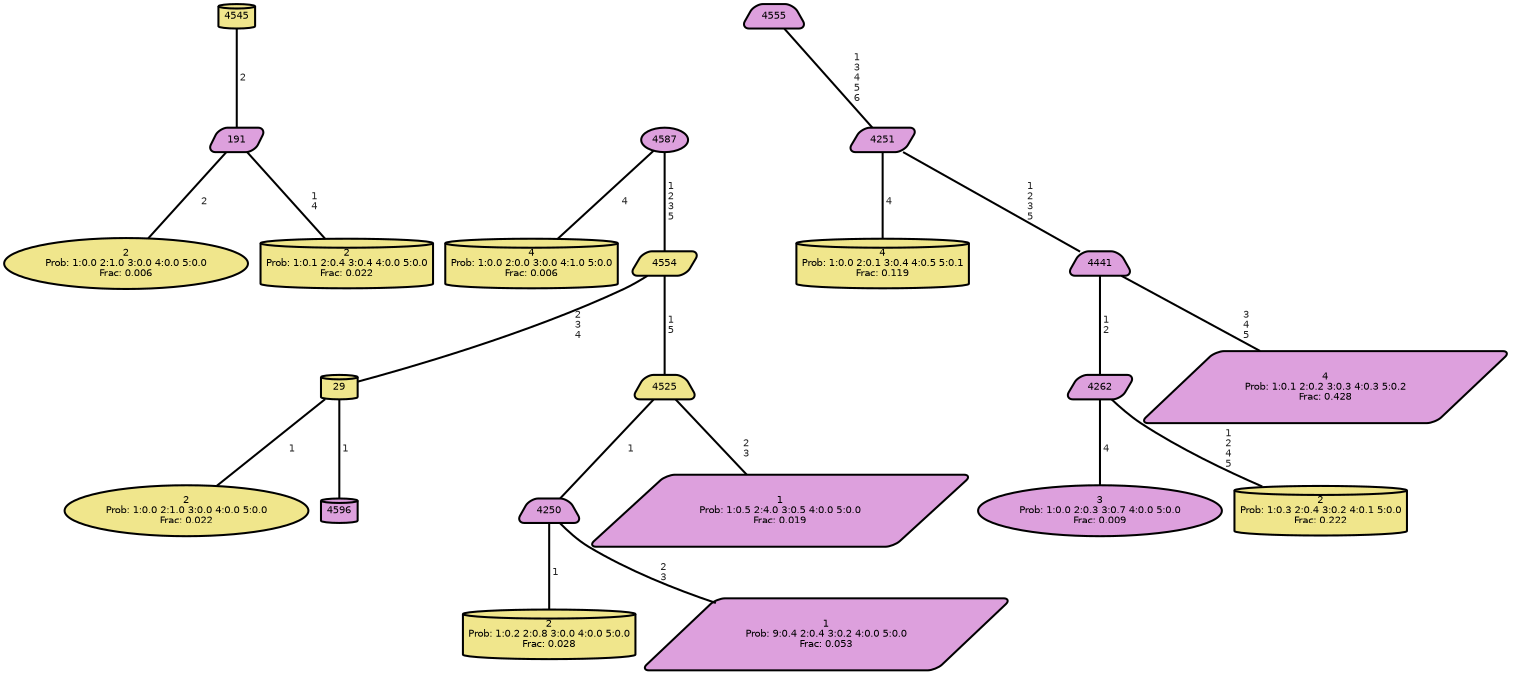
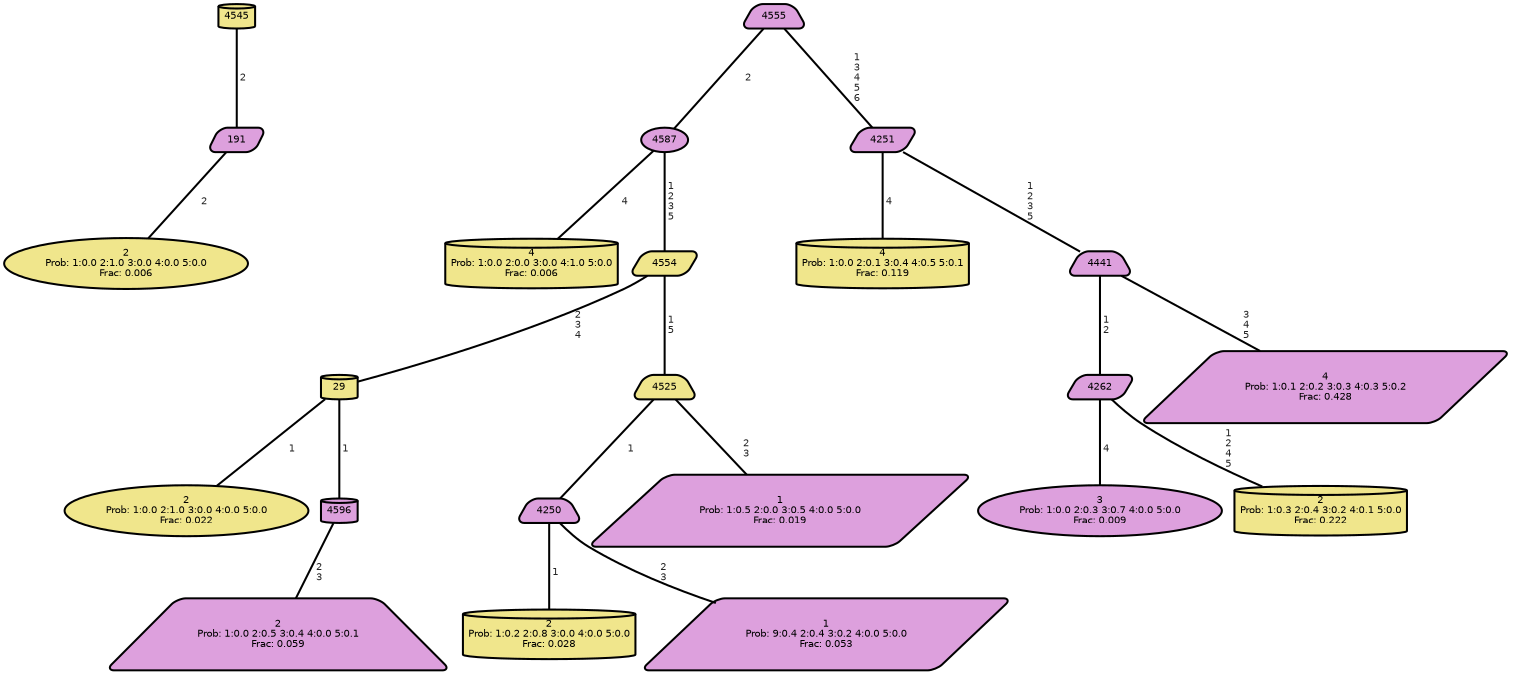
edge "4555" -- "4587": added, label "2"
node "2 Prob: 1:0.1 2:0.4 3:0.4 4:0.0 5:0.0 Frac: 0.022": removed
node "1 Prob: 1:0.5 2:4.0 3:0.5 4:0.0 5:0.0 Frac: 0.019": label "1 Prob: 1:0.5 2:4.0 3:0.5 4:0.0 5:0.0 Frac: 0.019" -> "1 Prob: 1:0.5 2:0.0 3:0.5 4:0.0 5:0.0 Frac: 0.019"
node "2 Prob: 1:0.0 2:0.5 3:0.4 4:0.0 5:0.1 Frac: 0.059": added
